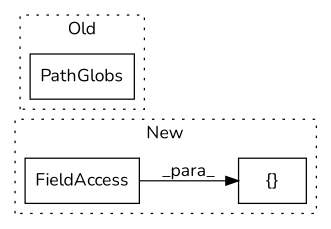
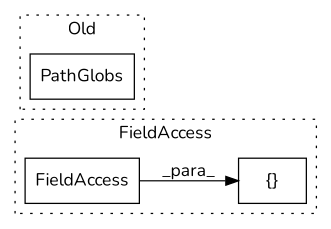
cluster "New": label "New" -> "FieldAccess"
